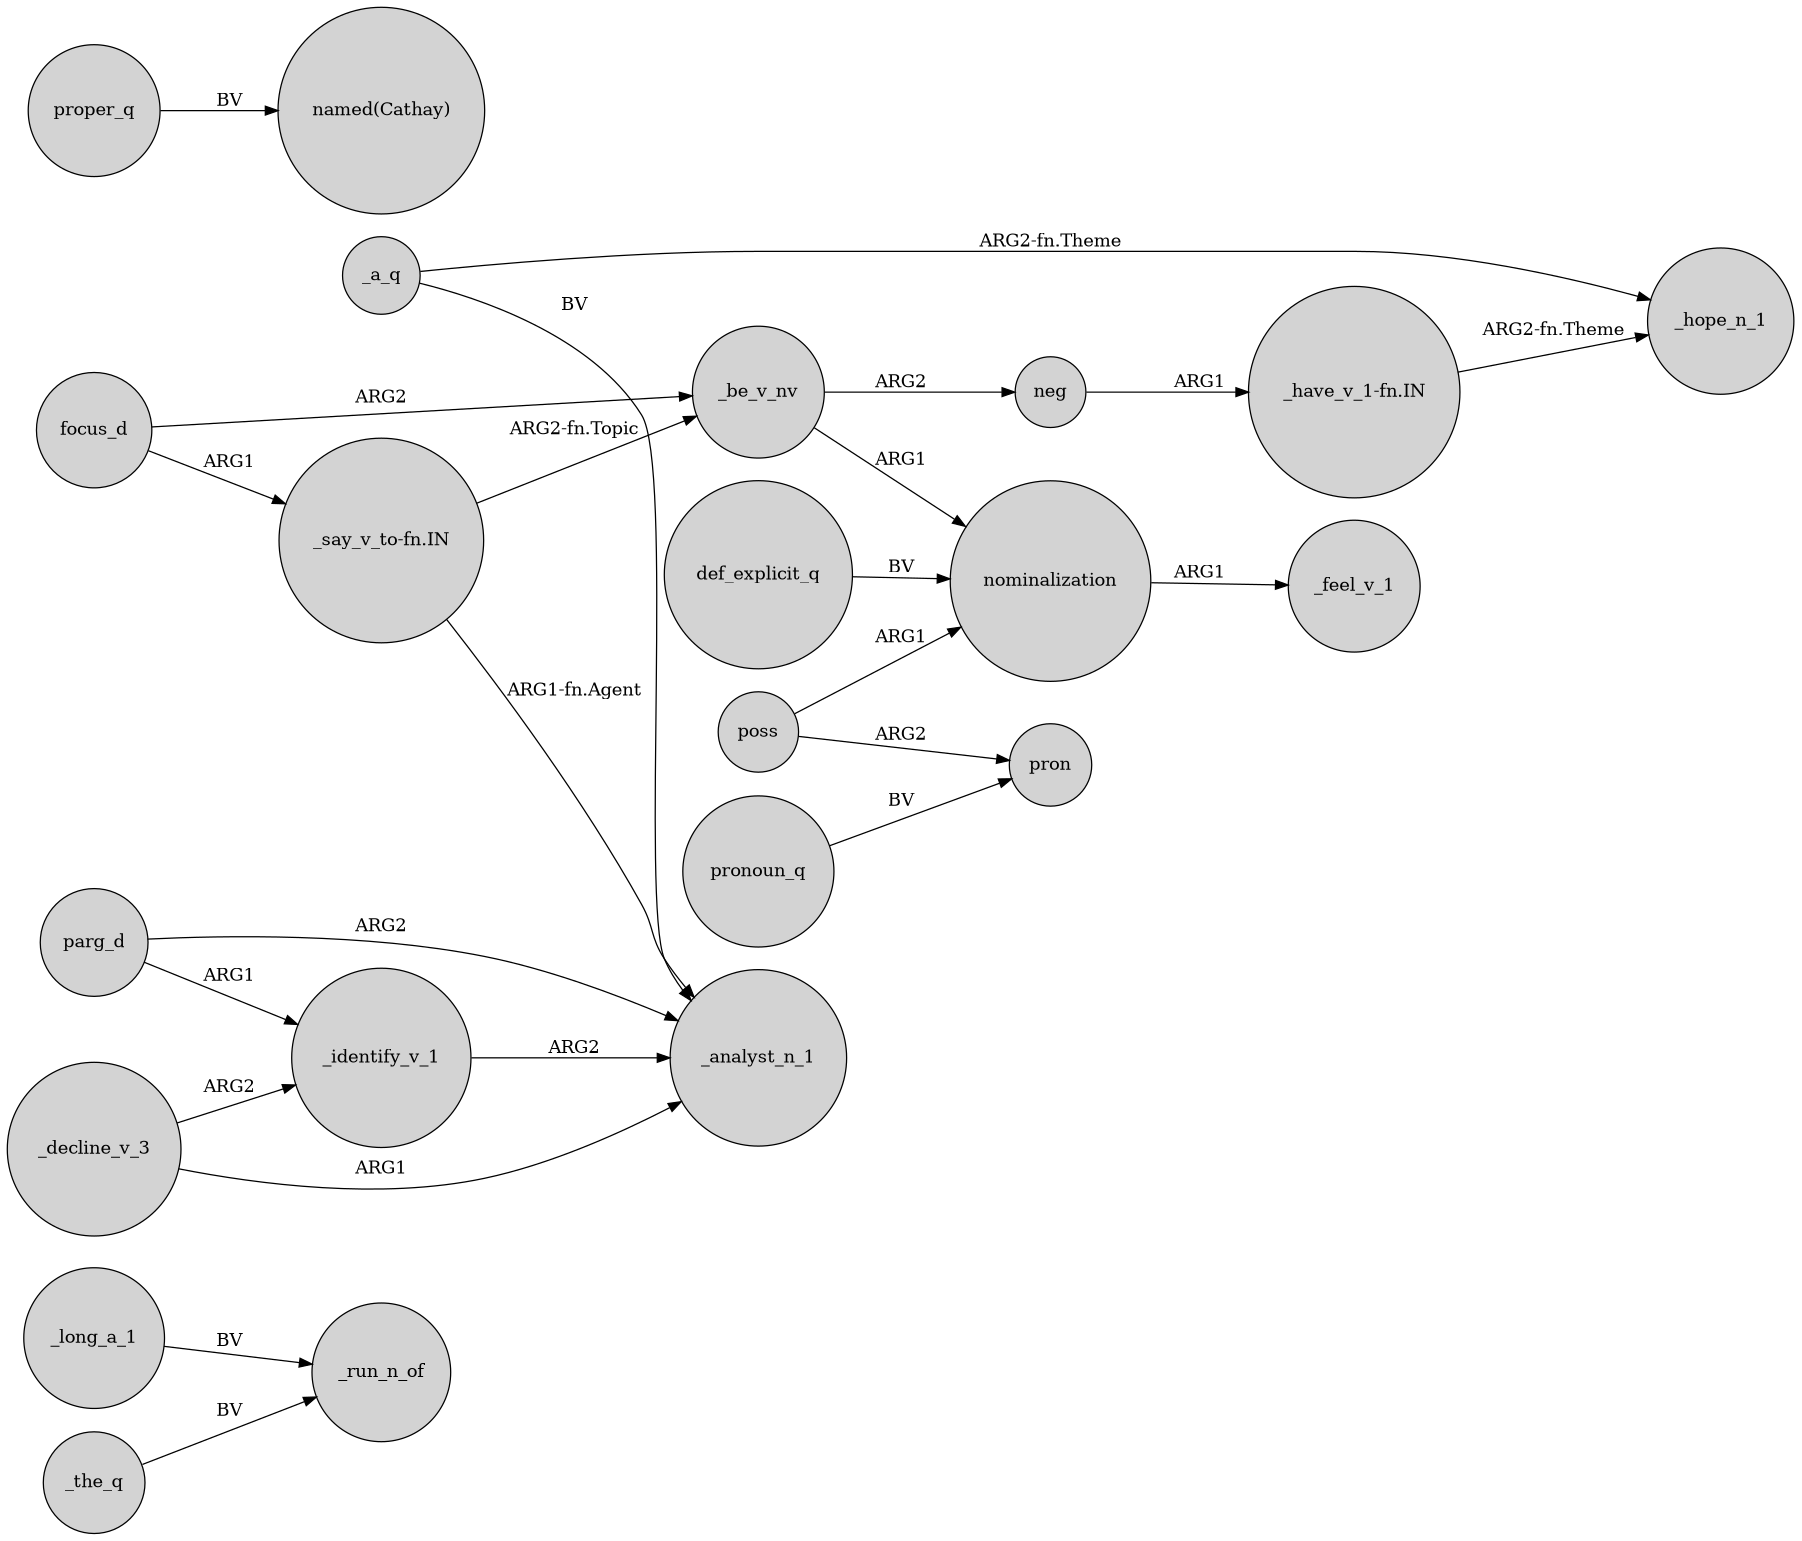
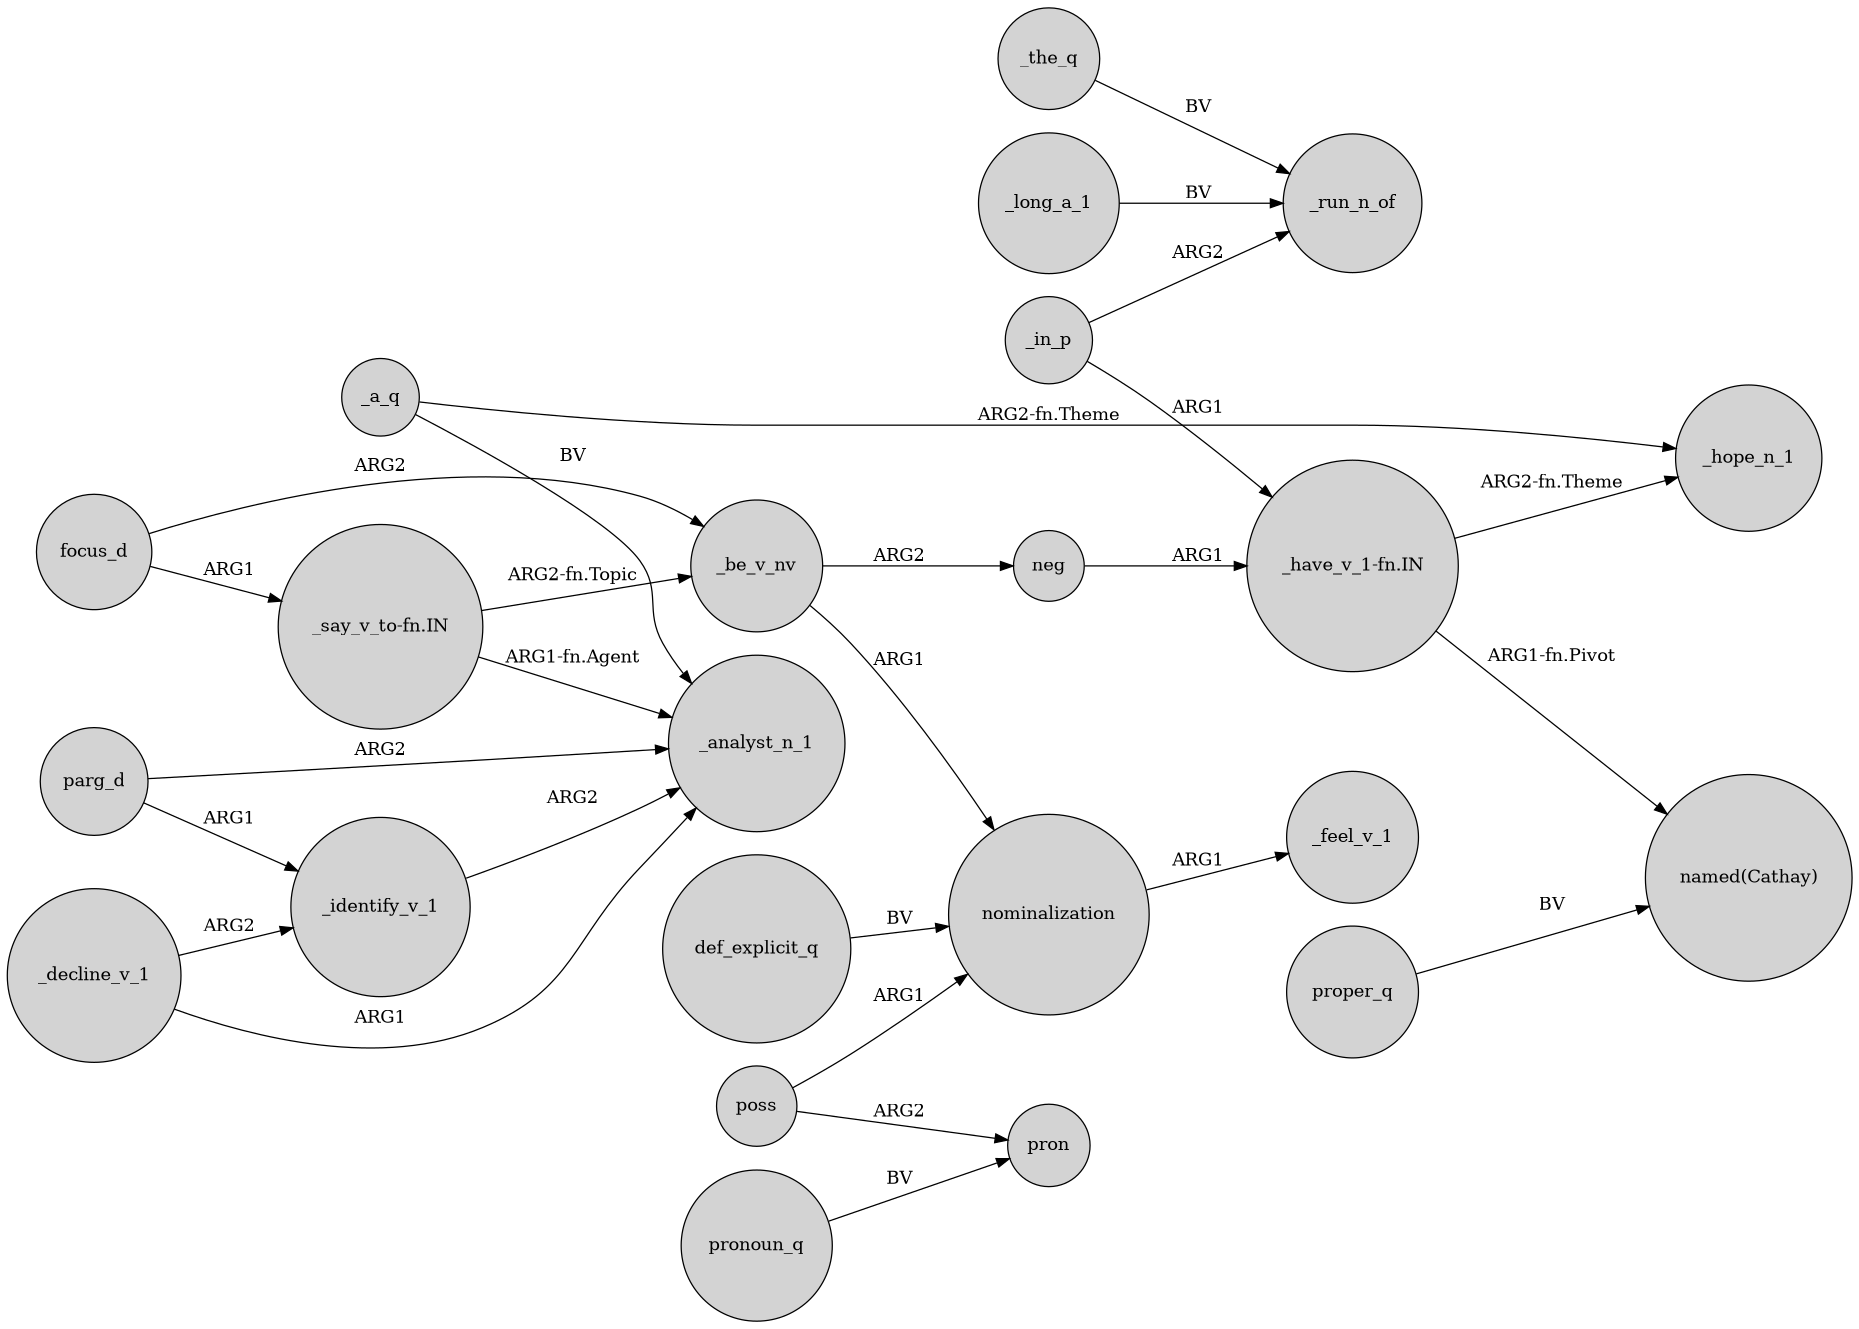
node "_in_p": added
edge "_have_v_1-fn.IN" -> "named(Cathay)": added, label "ARG1-fn.Pivot"
node "_decline_v_3": label "_decline_v_3" -> "_decline_v_1"
